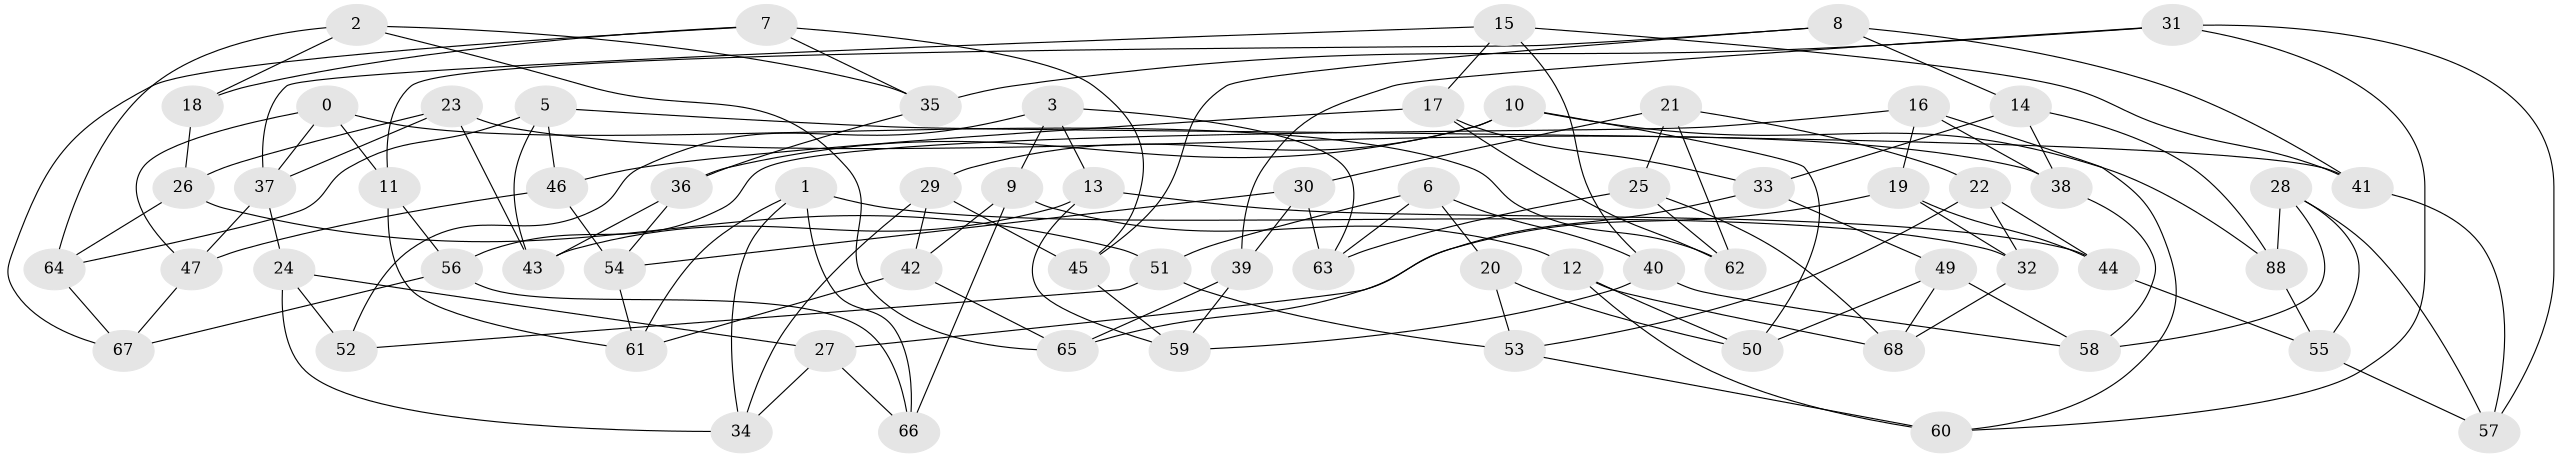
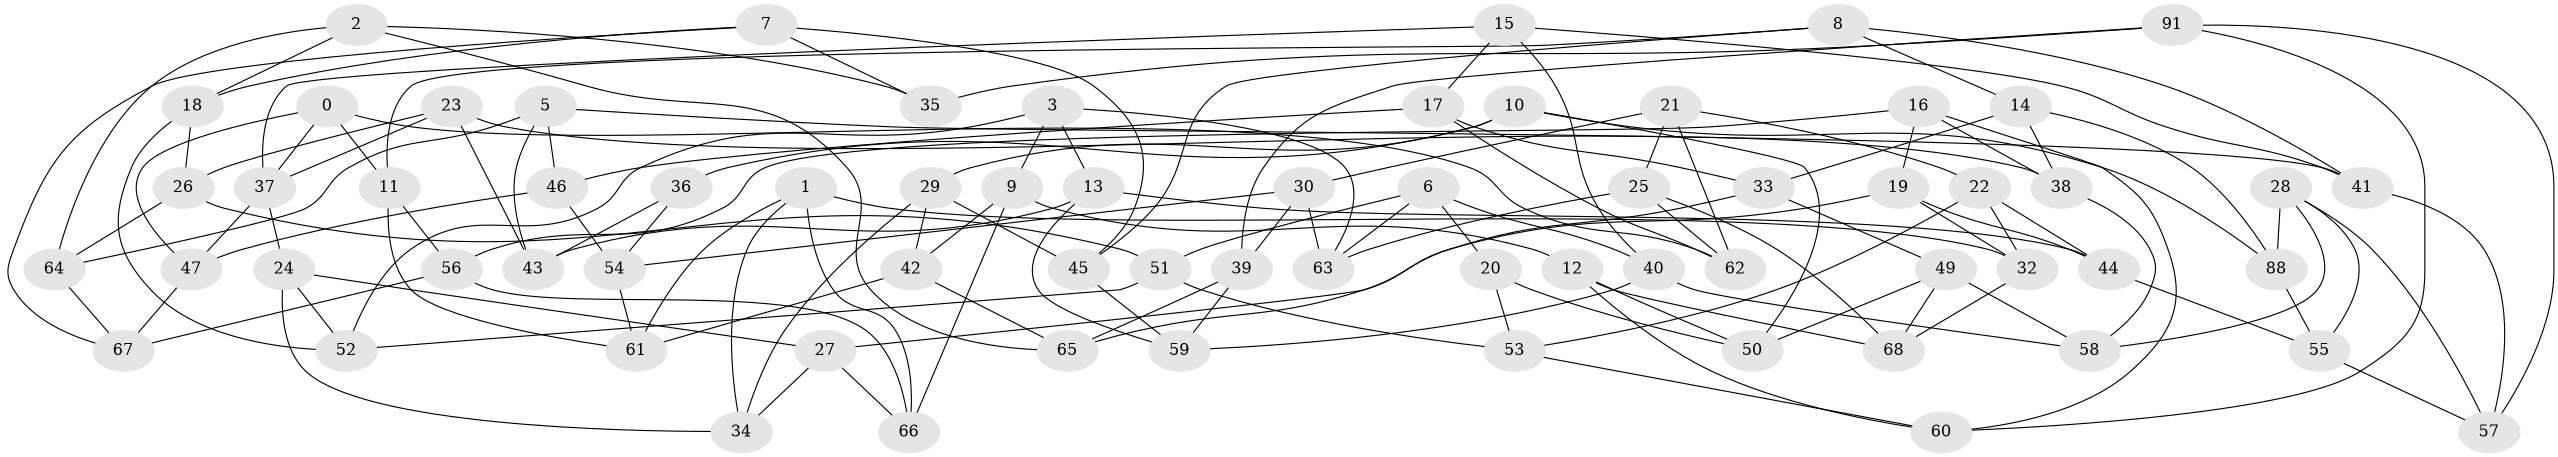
node "31": label "31" -> "91"
edge "35" -- "36": removed
edge "18" -- "52": added
